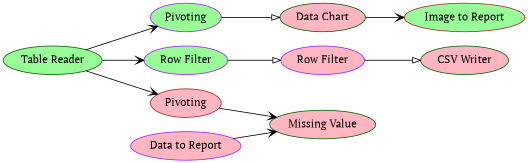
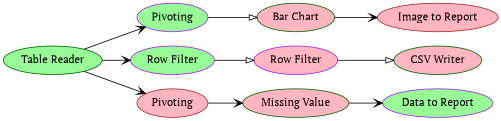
node "Data Chart": label "Data Chart" -> "Bar Chart"
node "Image to Report": fillcolor palegreen -> lightpink
edge "Data to Report" -> "Missing Value": reversed
node "Data to Report": fillcolor lightpink -> palegreen
